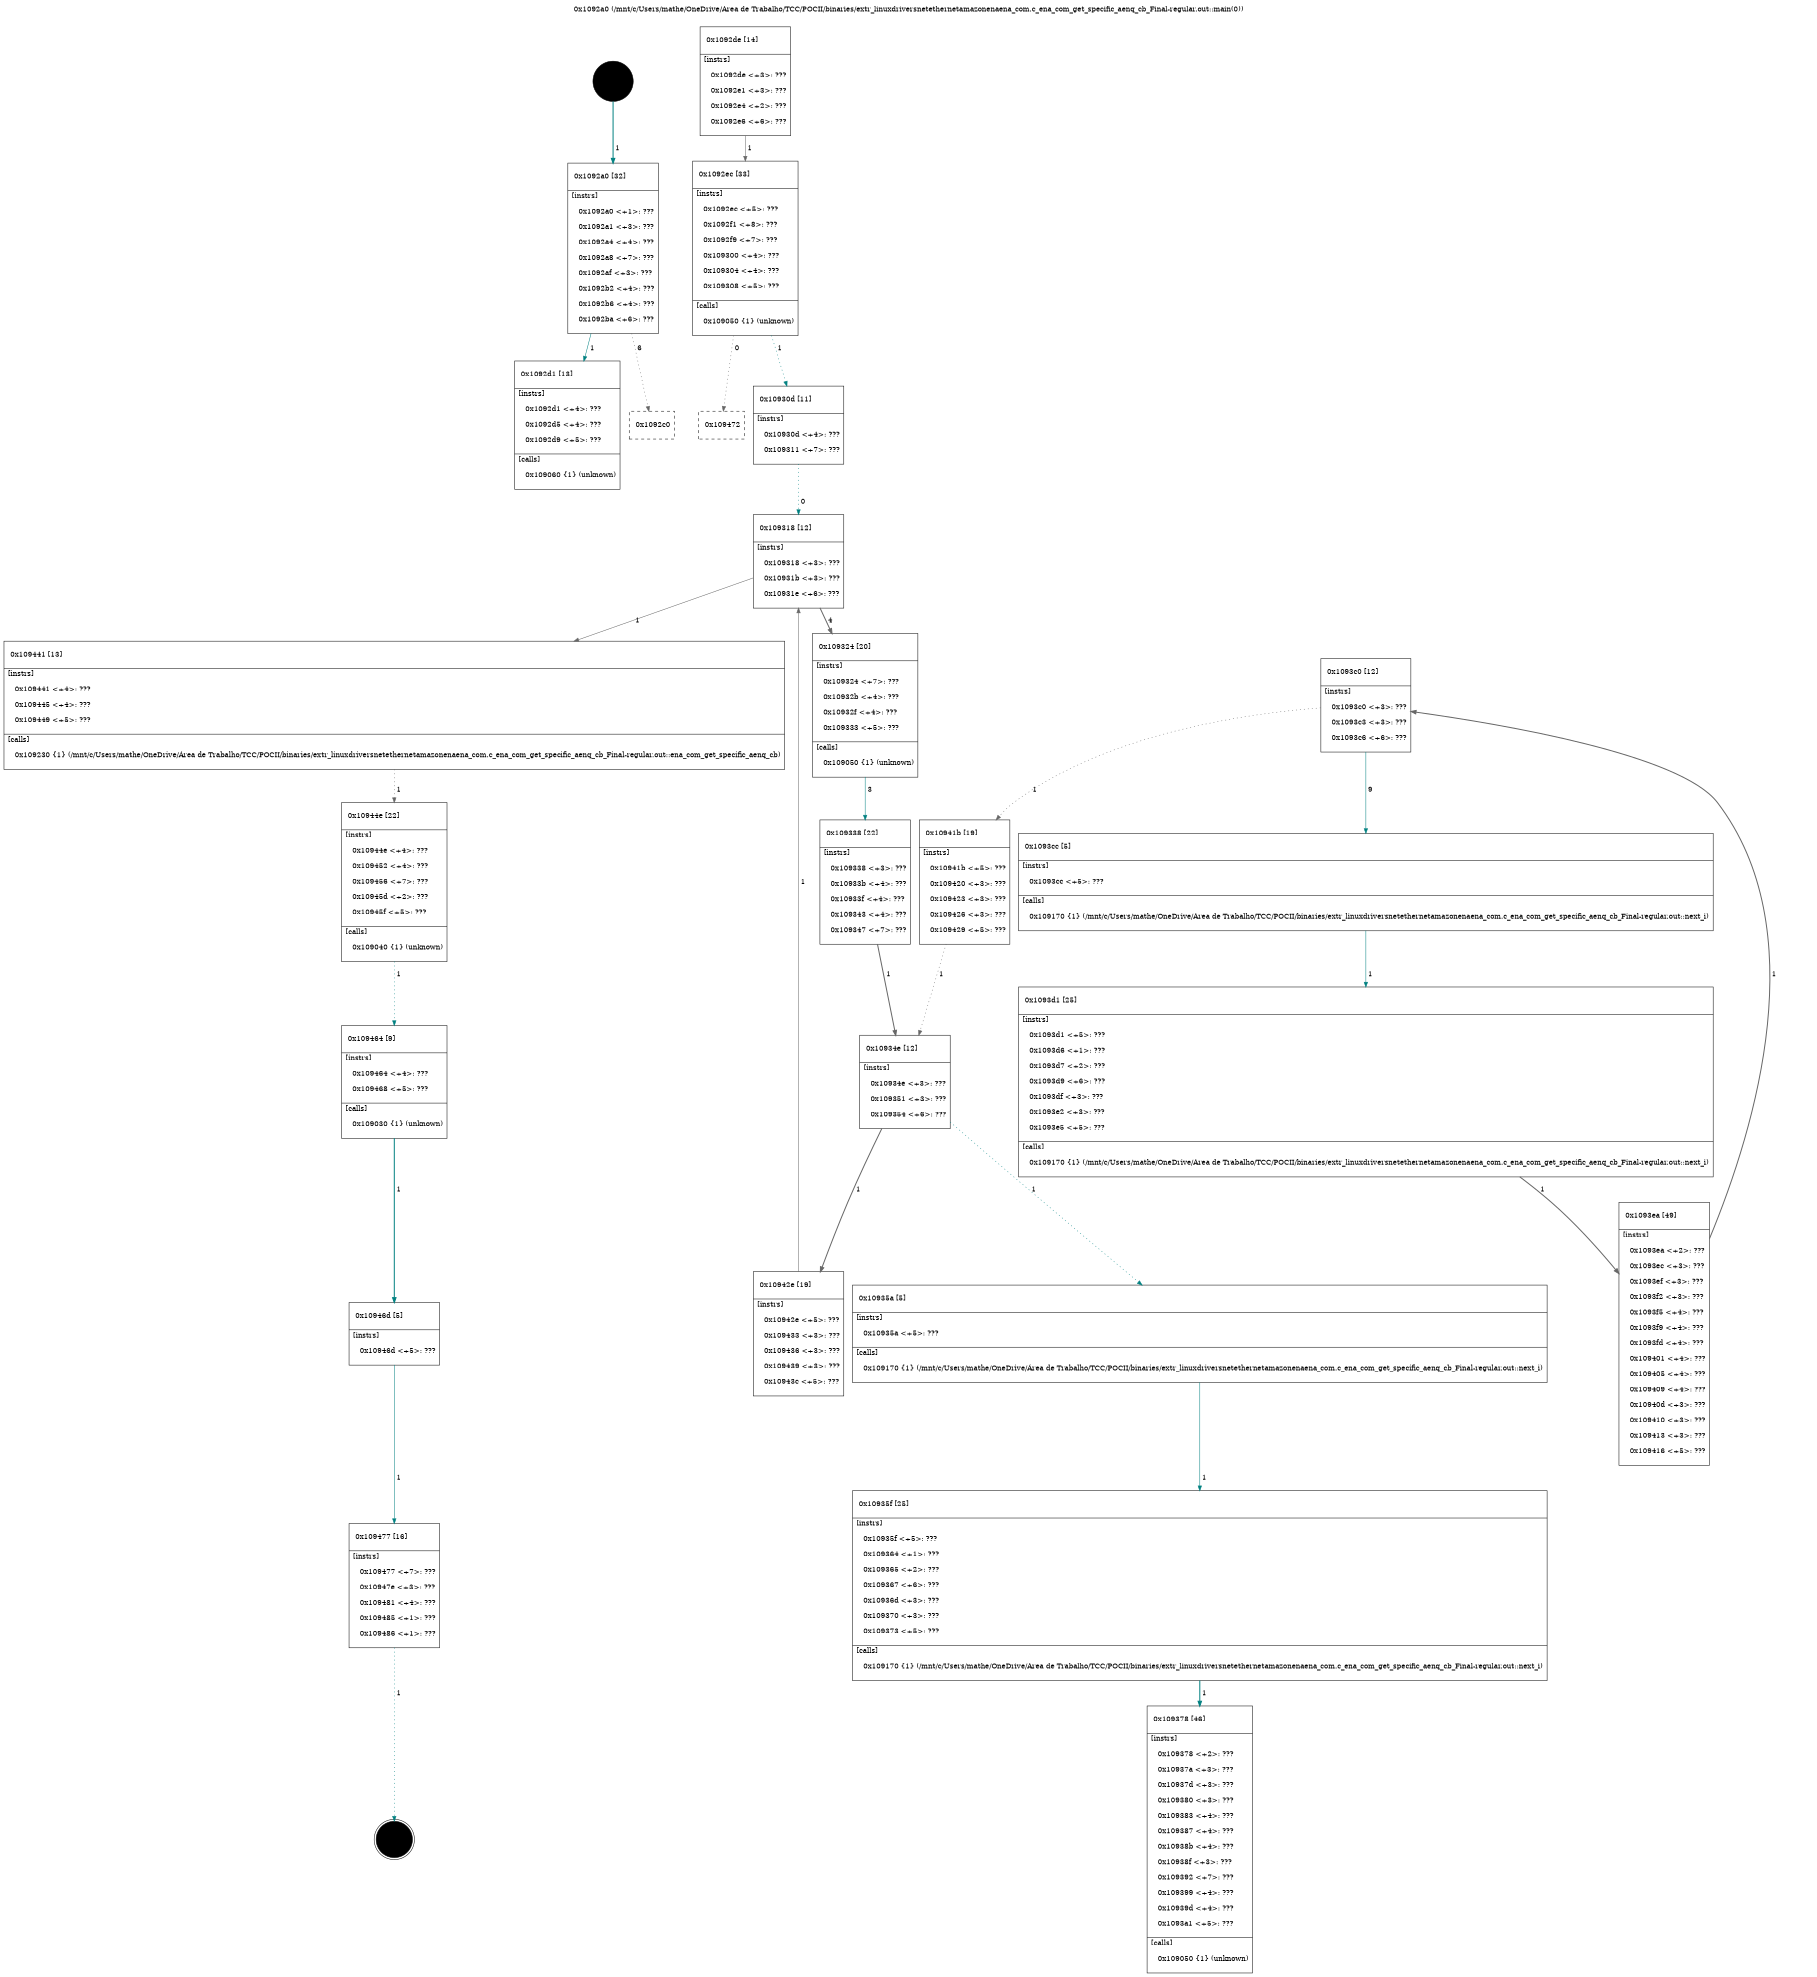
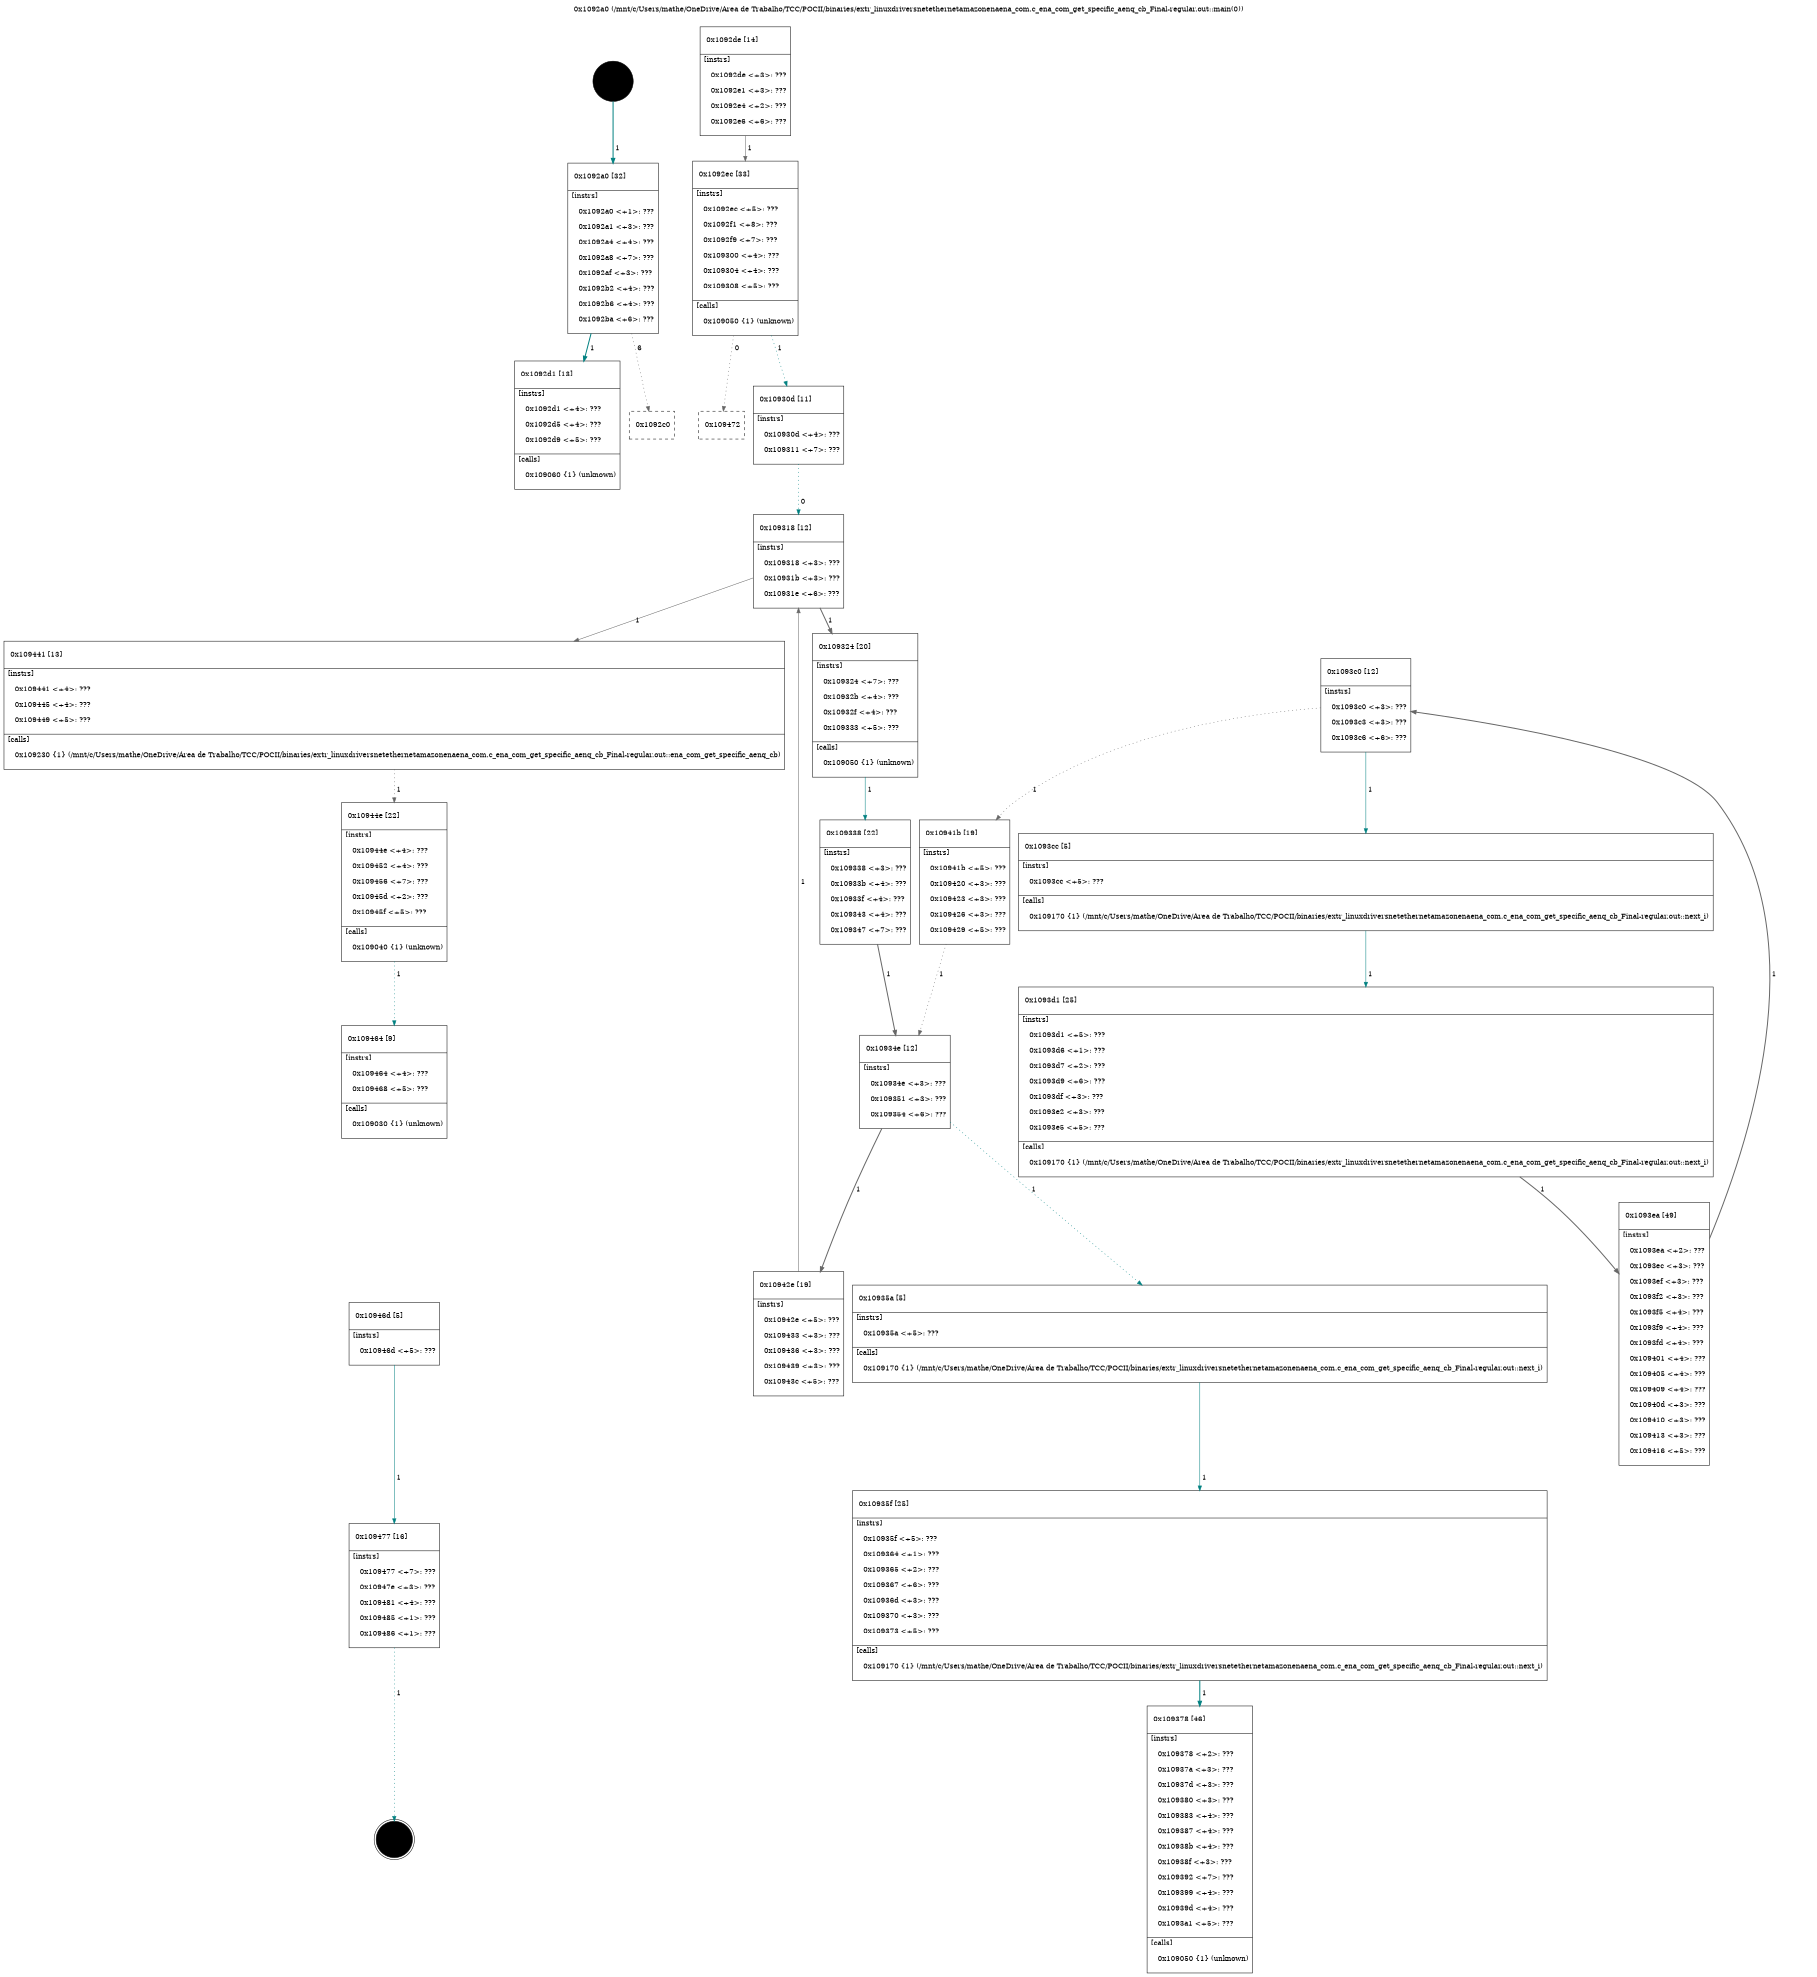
edge "0x1092a0 [32]" -> "0x1092d1 [13]": style solid -> bold
edge "0x109318 [12]" -> "0x109324 [20]": label " 4" -> " 1"
edge "0x109324 [20]" -> "0x109338 [22]": label " 3" -> " 1"
edge "0x1093c0 [12]" -> "0x1093cc [5]": label " 9" -> " 1"
edge "0x109464 [9]" -> "0x10946d [5]": removed, label "1"
